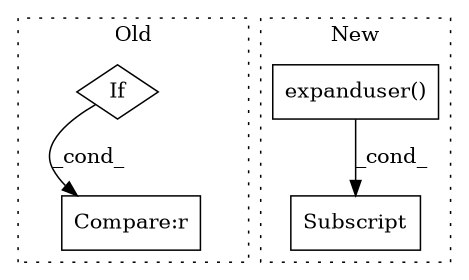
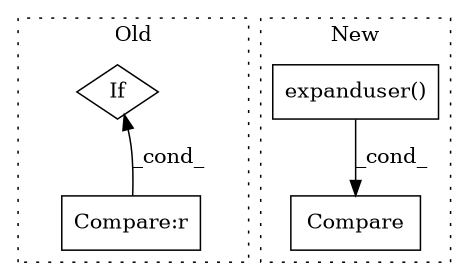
edge "If" -> "Compare:r": reversed
node "Subscript": label "Subscript" -> "Compare"
